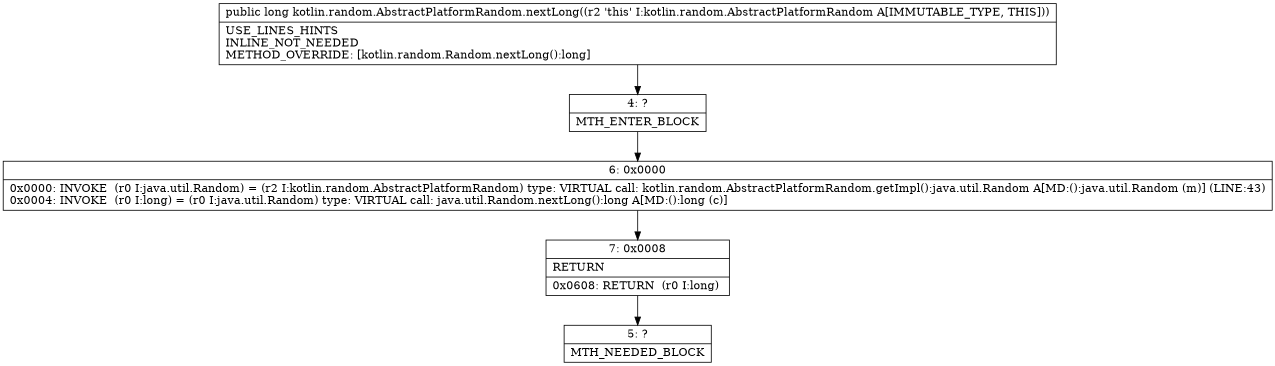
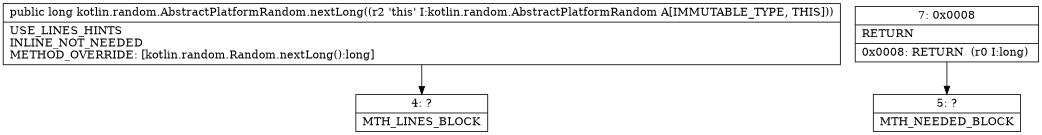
node "4: ?": text "MTH_ENTER_BLOCK" -> "MTH_LINES_BLOCK"
node "6: 0x0000": removed
node "7: 0x0008": text "0x0608: RETURN  (r0 I:long)" -> "0x0008: RETURN  (r0 I:long)"
